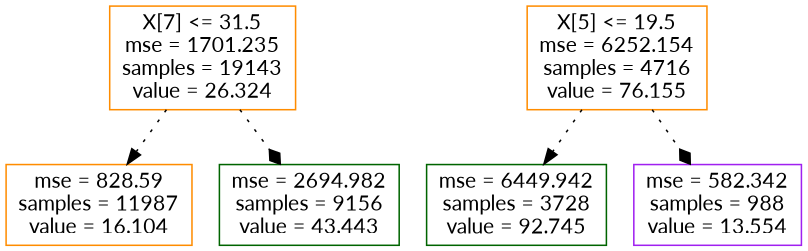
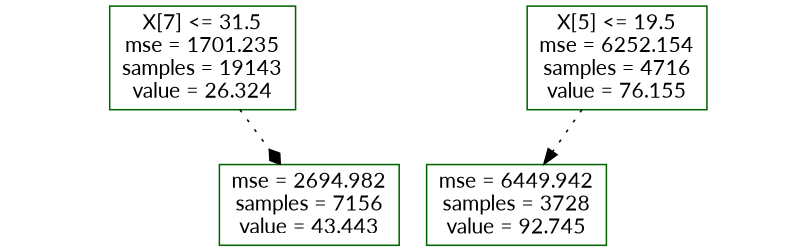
node "X[7] <= 31.5 mse = 1701.235 samples = 19143 value = 26.324": color darkorange -> darkgreen
node "X[5] <= 19.5 mse = 6252.154 samples = 4716 value = 76.155": color darkorange -> darkgreen
node "mse = 828.59 samples = 11987 value = 16.104": removed
node "mse = 2694.982 samples = 9156 value = 43.443": label "mse = 2694.982 samples = 9156 value = 43.443" -> "mse = 2694.982 samples = 7156 value = 43.443"
node "mse = 582.342 samples = 988 value = 13.554": removed
